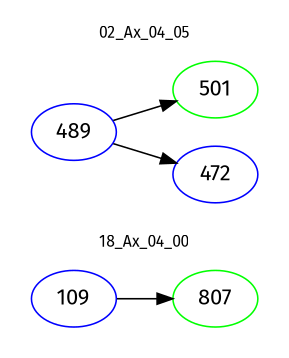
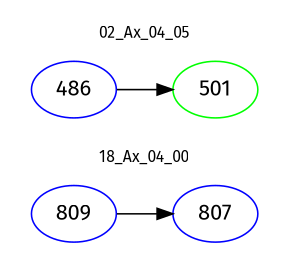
node "489": label "489" -> "486"
node "472": removed
node "109": label "109" -> "809"
node "807": color green -> blue
